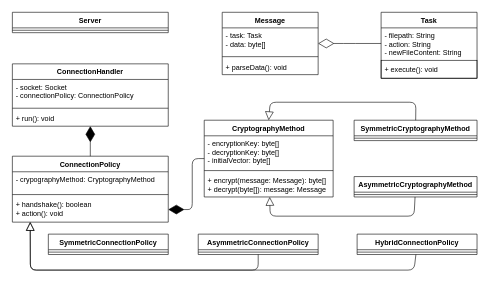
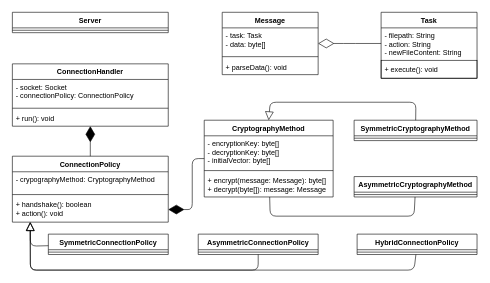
edge "AsymmetricCryptographyMethod" -> "CryptographyMethod": arrowhead block -> none
edge "SymmetricConnectionPolicy" -> "+ handshake(): boolean + action(): void": added
